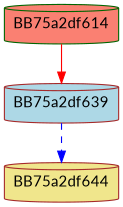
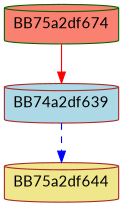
node "BB75a2df614": label "BB75a2df614" -> "BB75a2df674"
node "BB75a2df639": label "BB75a2df639" -> "BB74a2df639"
